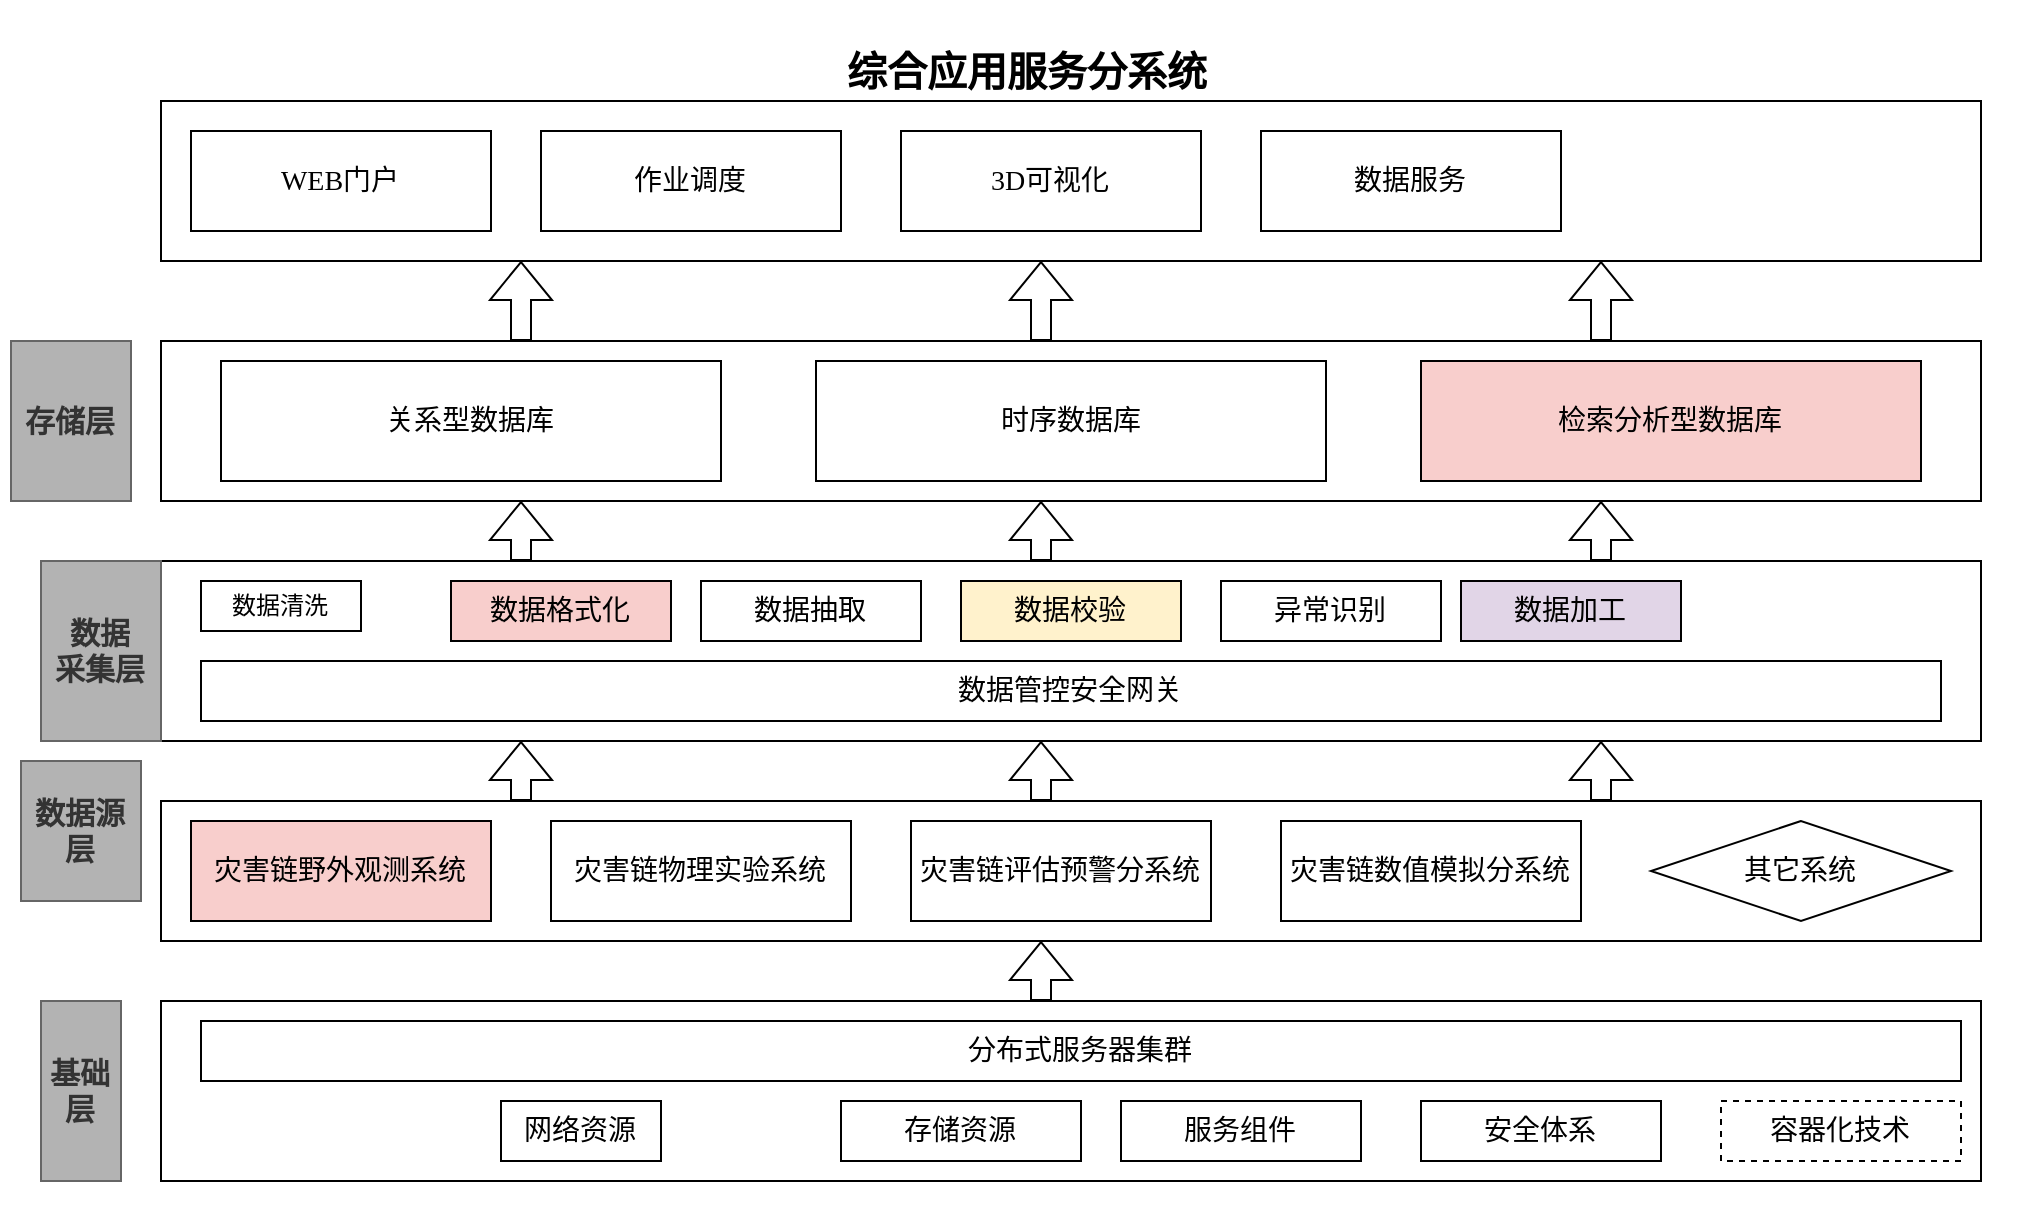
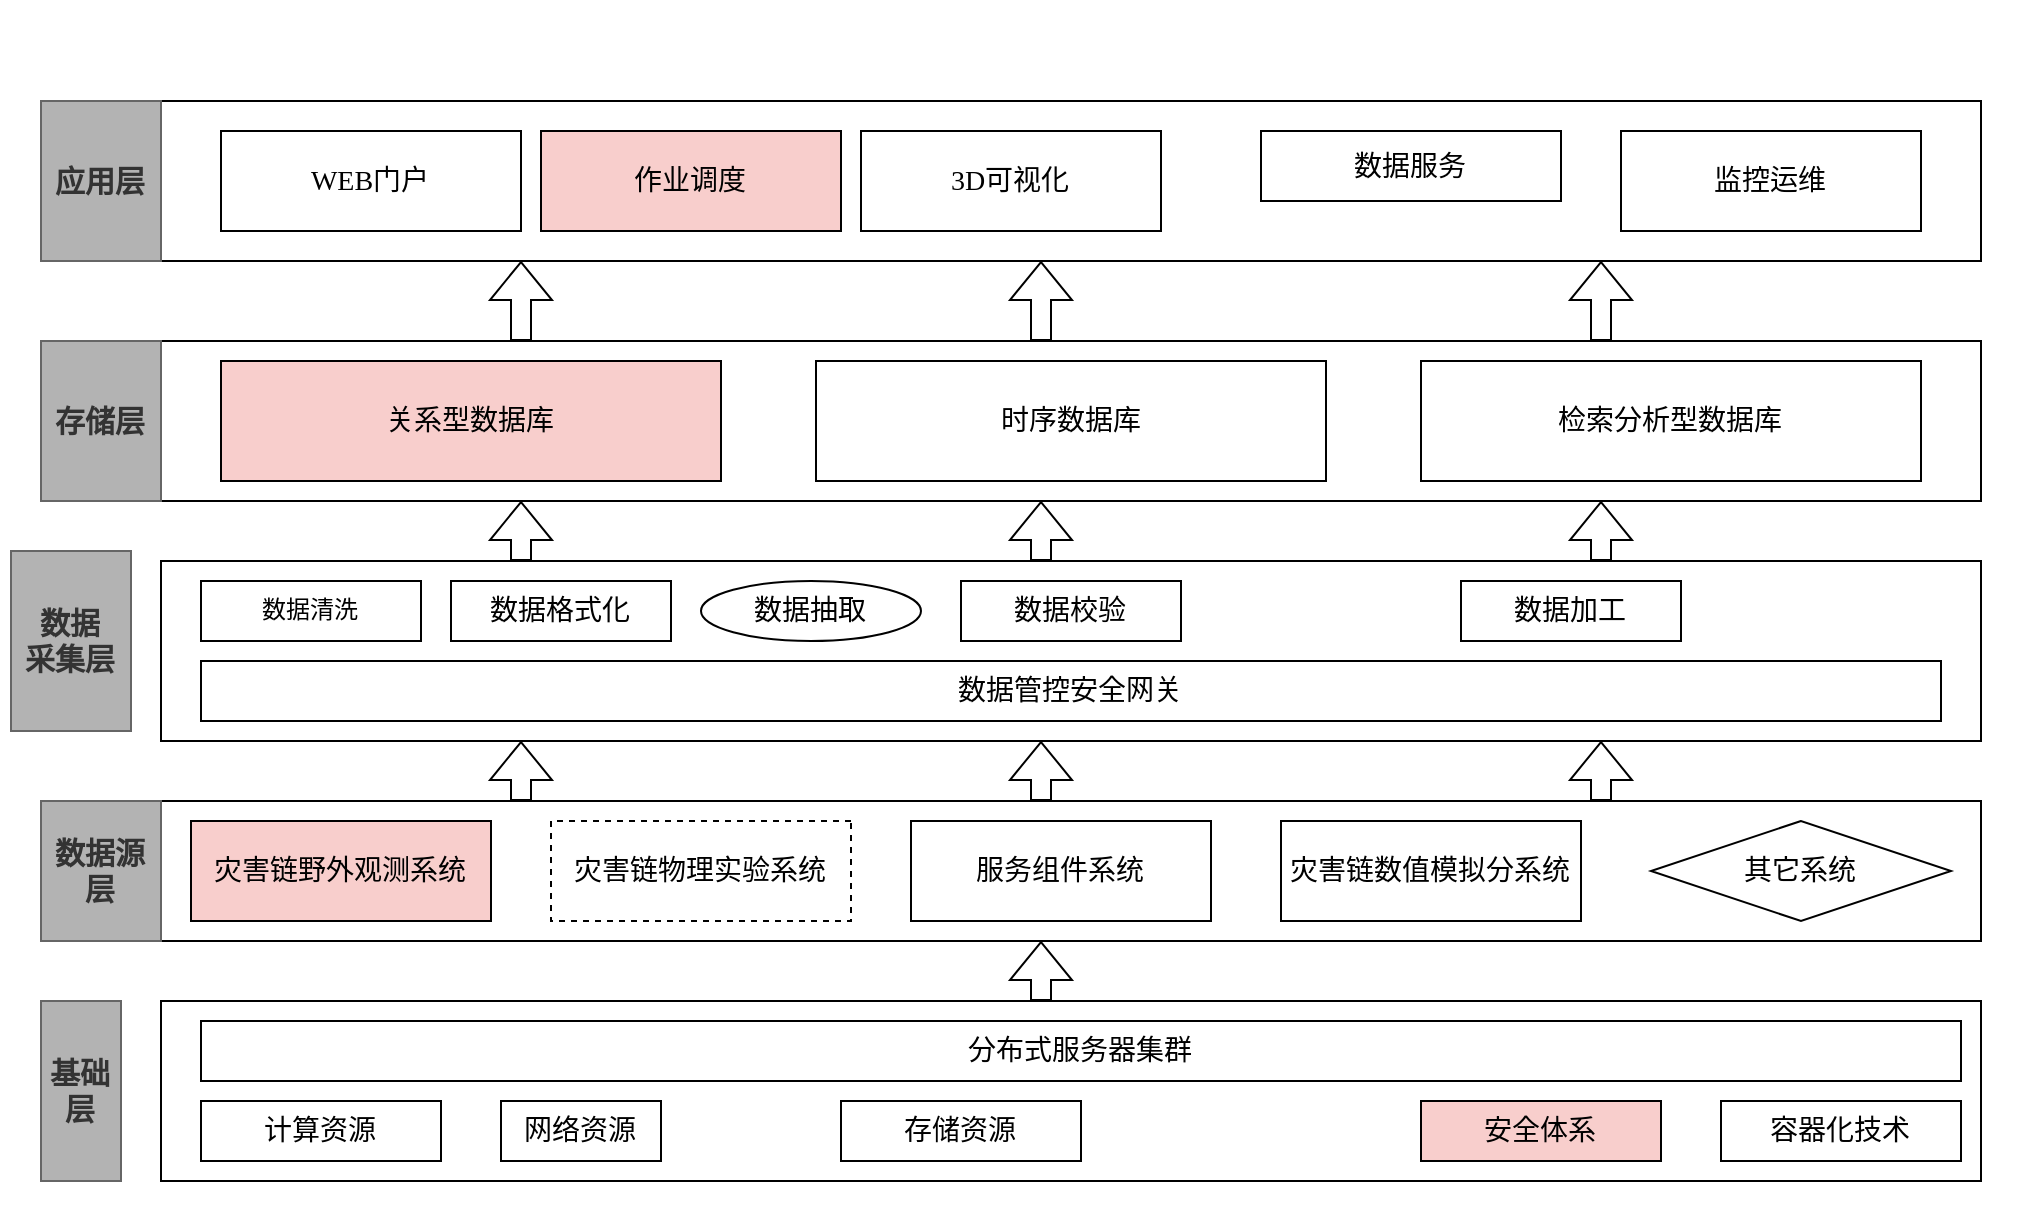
node "综合应用服务分系统": removed
node "应用层": added
node "WEB门户": moved (341, 181) -> (371, 181)
node "作业调度": fillcolor #ffffff -> #f8cecc
node "3D可视化": moved (1051, 181) -> (1011, 181)
node "数据服务": size 300x100 -> 300x70
node "监控运维": added
node "存储层": moved (71, 421) -> (101, 421)
node "关系型数据库": fillcolor #ffffff -> #f8cecc
node "检索分析型数据库": fillcolor #f8cecc -> #ffffff
node "数据清洗": size 160x50 -> 220x60
node "数据格式化": fillcolor #f8cecc -> #ffffff
node "数据抽取": shape rectangle -> ellipse
node "数据校验": fillcolor #fff2cc -> #ffffff
node "异常识别": removed
node "数据加工": fillcolor #e1d5e7 -> #ffffff
node "数据采集层": moved (101, 651) -> (71, 641)
node "数据源层": moved (81, 831) -> (101, 871)
node "灾害链物理实验系统": style solid -> dashed
node "灾害链评估预警分系统": label "灾害链评估预警分系统" -> "服务组件系统"
node "计算资源": added
node "服务组件": removed
node "安全体系": fillcolor #ffffff -> #f8cecc
node "容器化技术": style dashed -> solid
